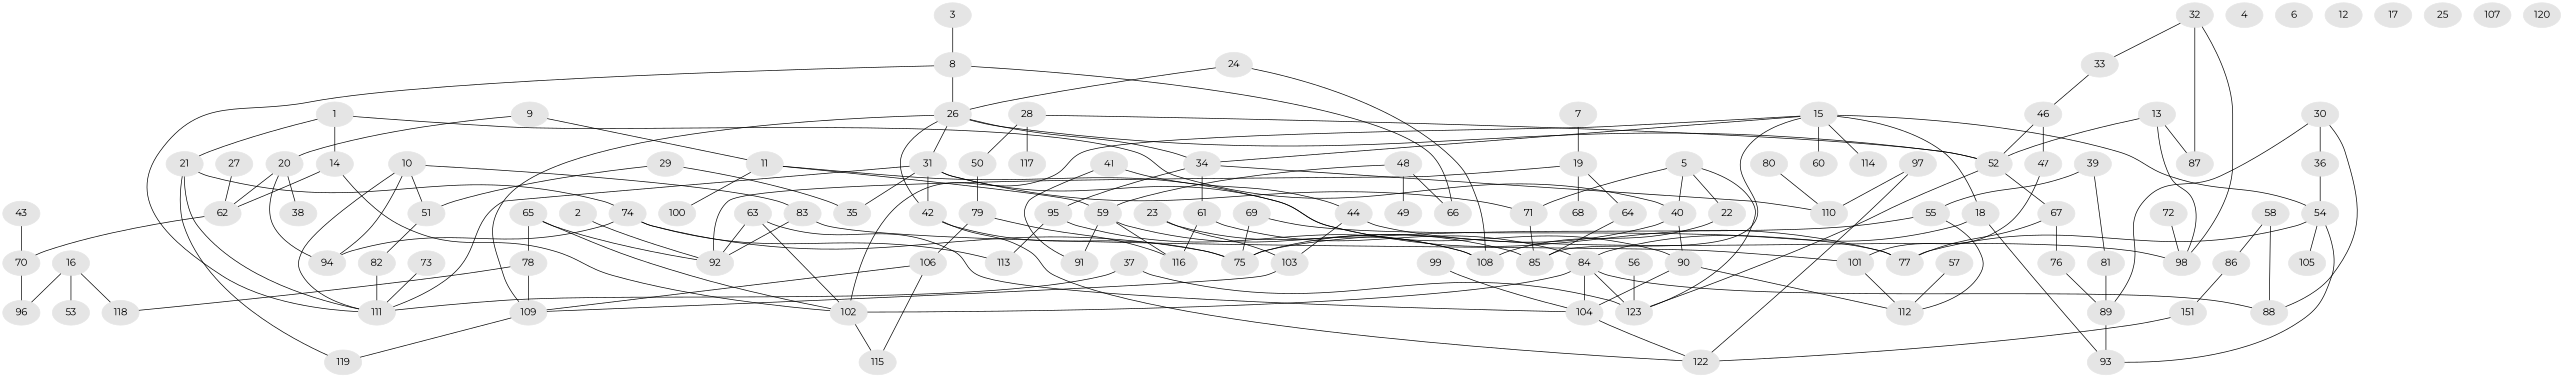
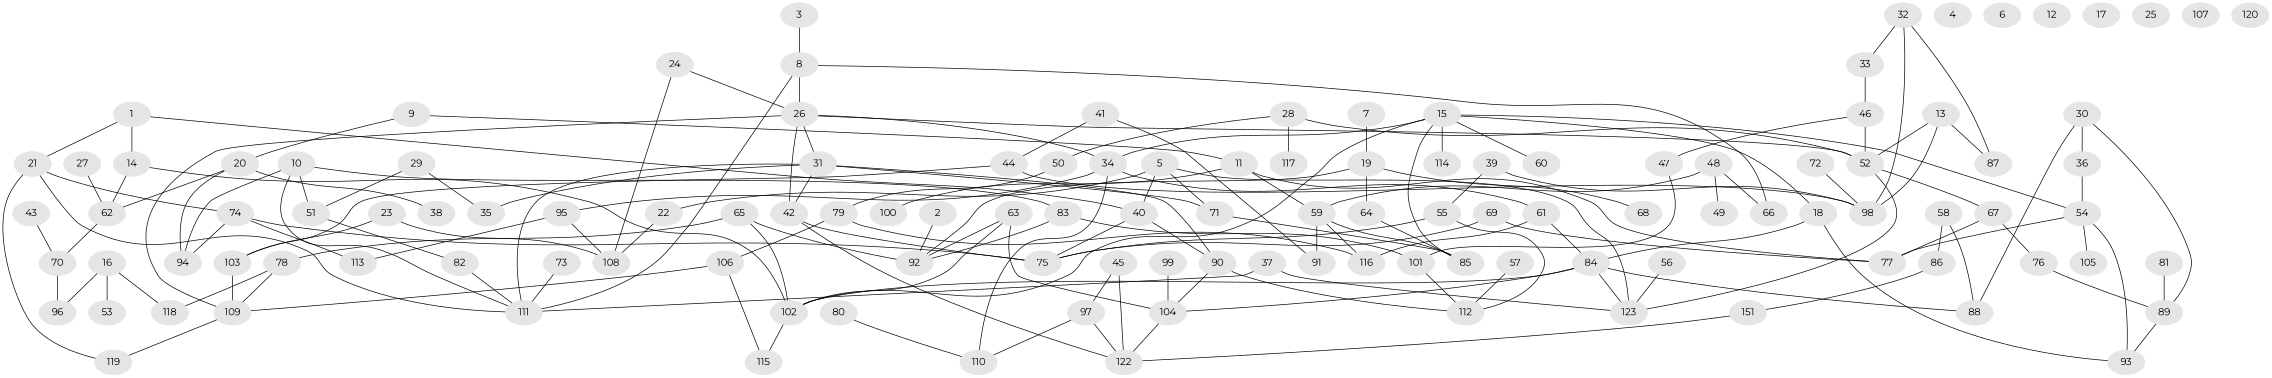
edge "39" -- "81": now "39" -- "98"
node "45": added
